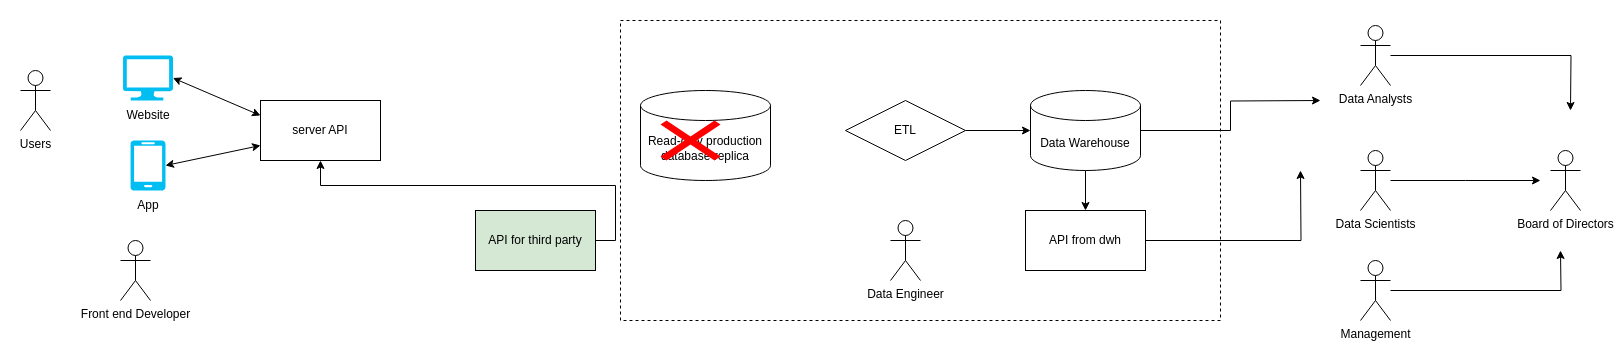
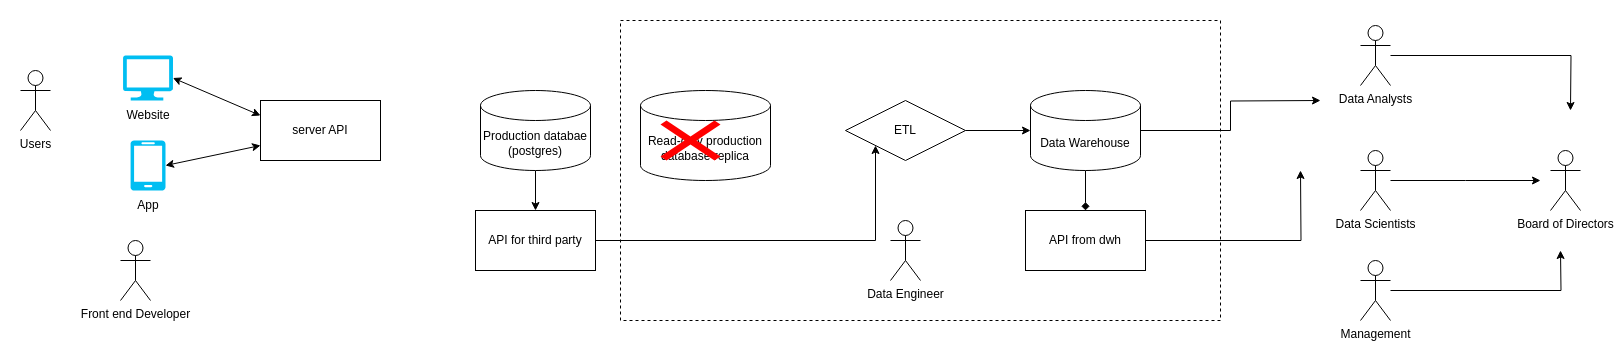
node "Production databae (postgres)": added
edge "API for third party" -> "server API": now "API for third party" -> "ETL"
edge "Production databae (postgres)" -> "API for third party": added
edge "Data Warehouse" -> "API from dwh": arrowhead classic -> diamond
node "API for third party": fillcolor #d5e8d4 -> #ffffff
